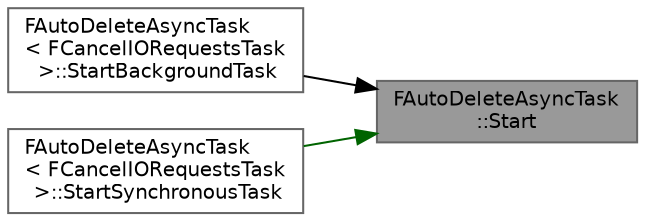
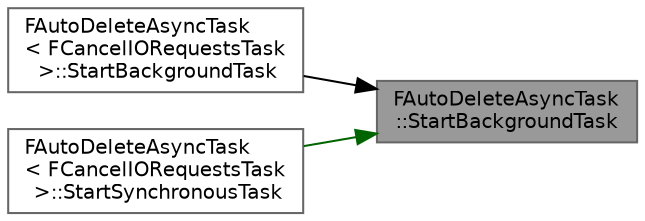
node "FAutoDeleteAsyncTask ::Start": label "FAutoDeleteAsyncTask ::Start" -> "FAutoDeleteAsyncTask ::StartBackgroundTask"
